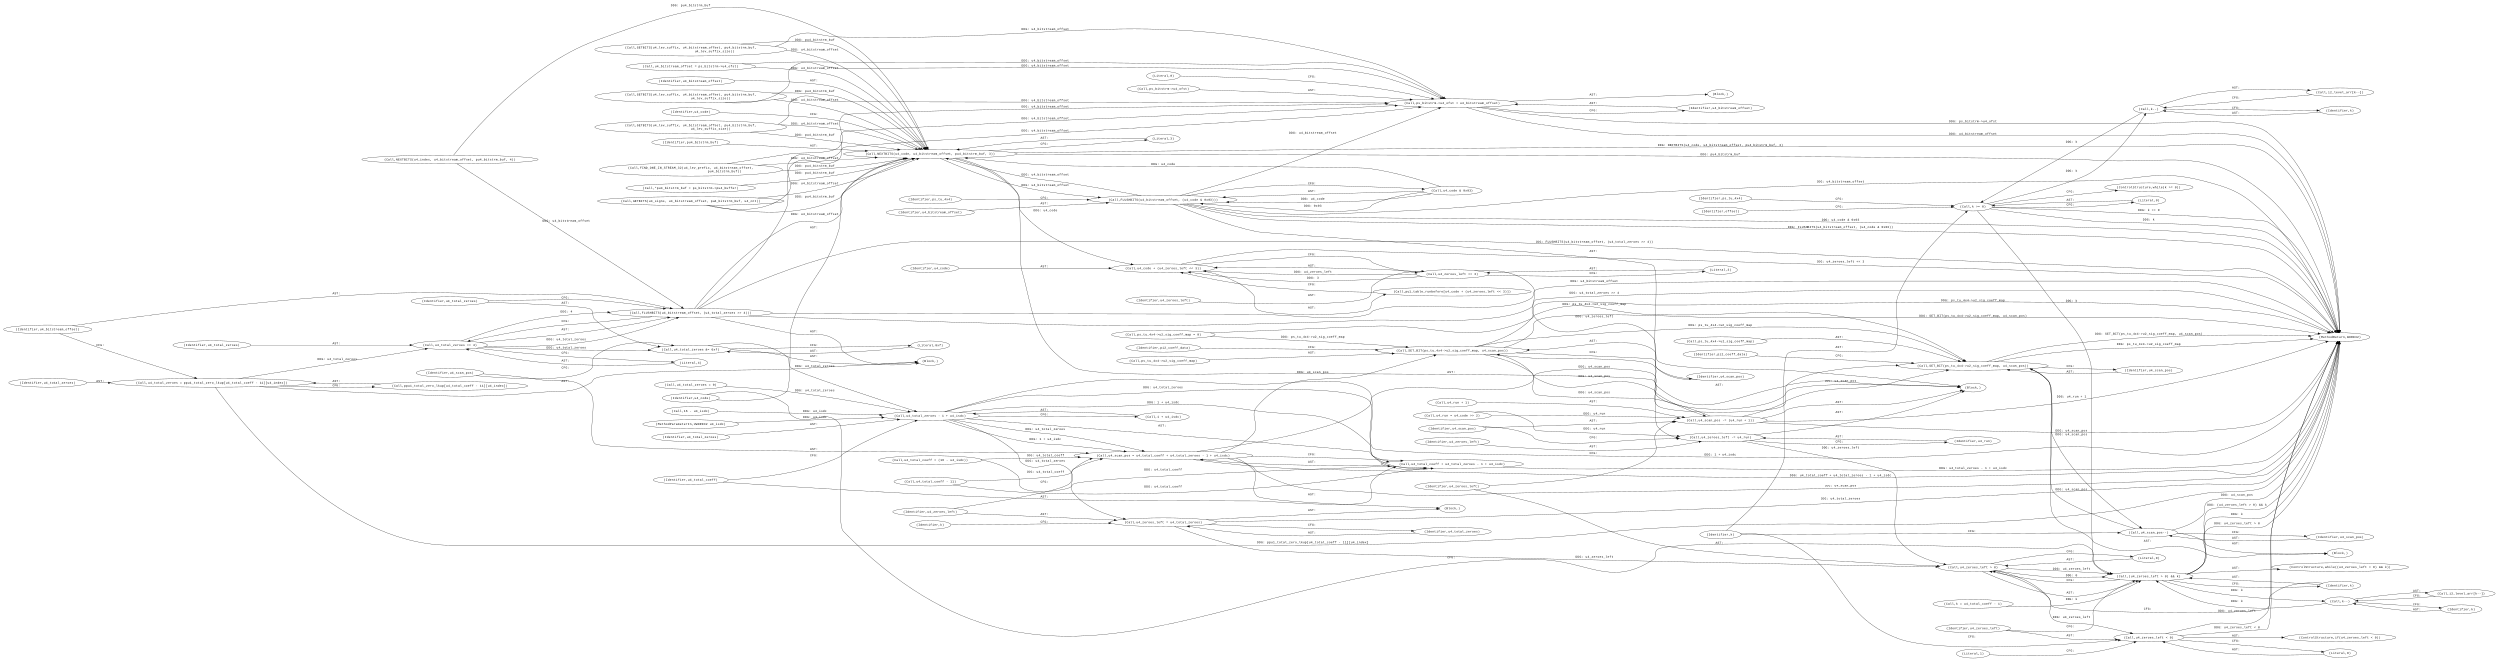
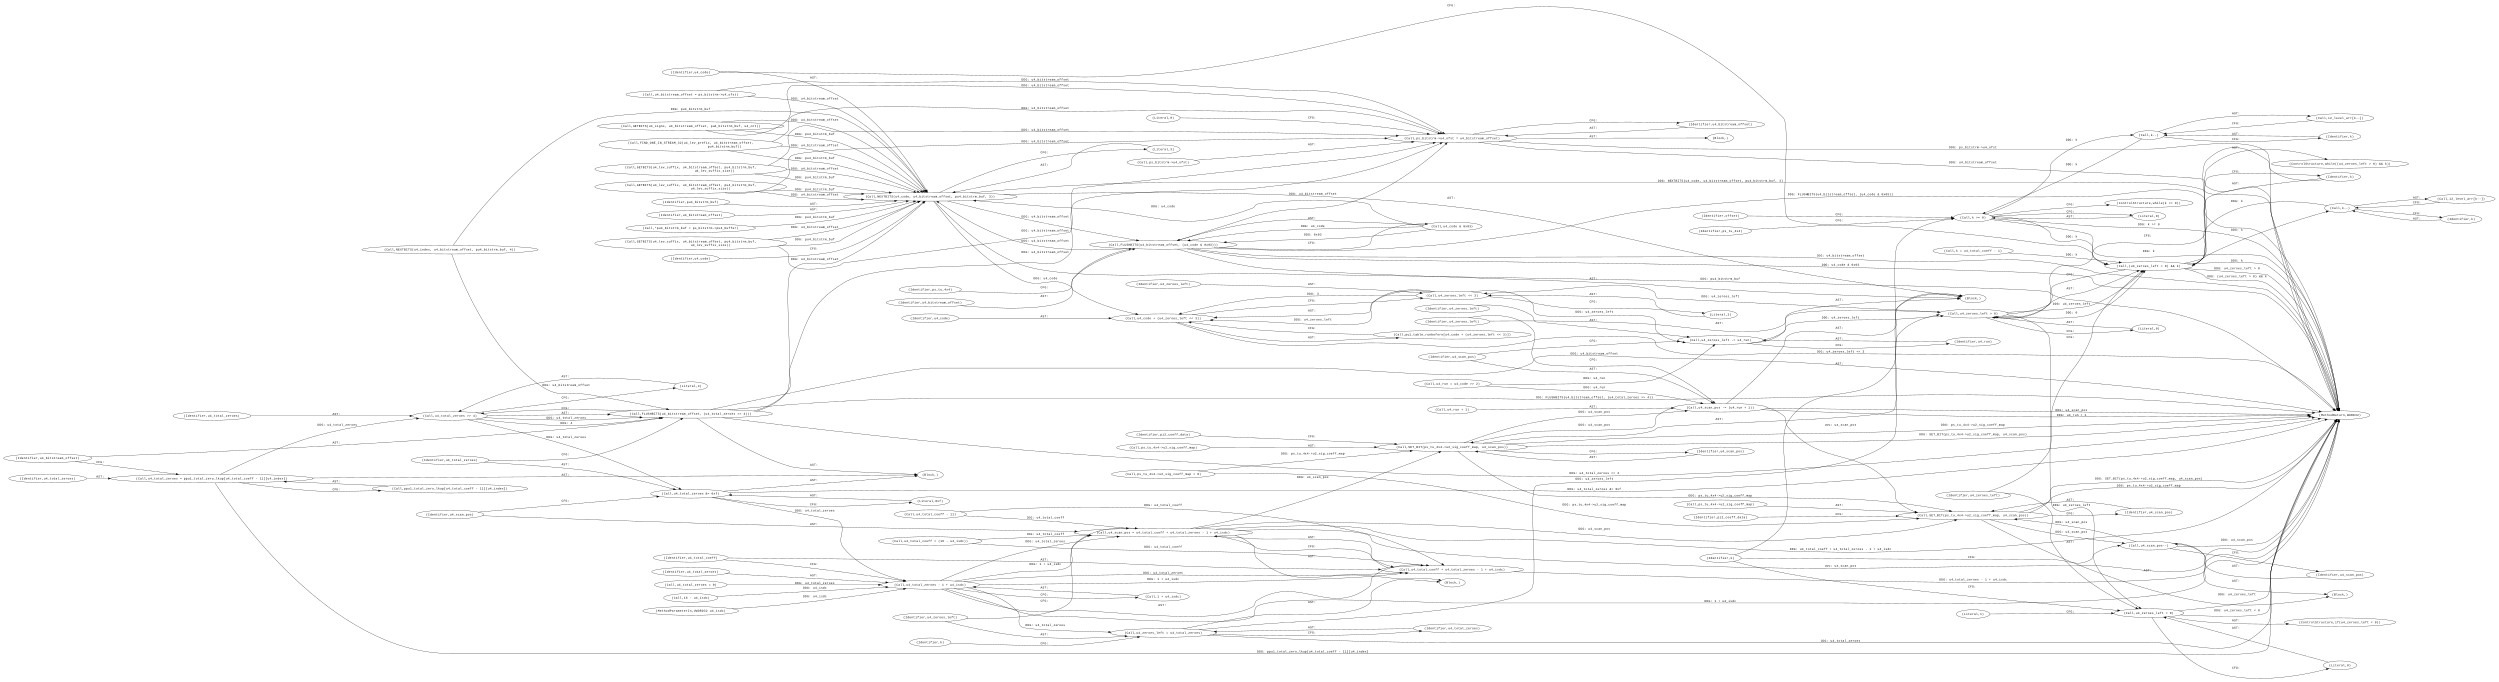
edge "(Call,u4_zeroes_left > 0)" -> "(Call,u4_zeroes_left << 3)": added, label "DDG: u4_zeroes_left"
edge "(Call,u4_total_zeroes &= 0xf)" -> "(MethodReturn,WORD32)": added, label "DDG: u4_total_zeroes &= 0xf"
